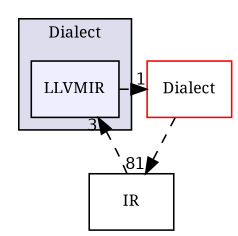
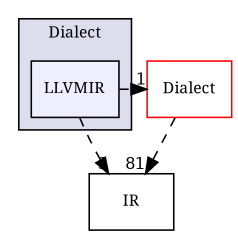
edge "IR" -> "LLVMIR": reversed
